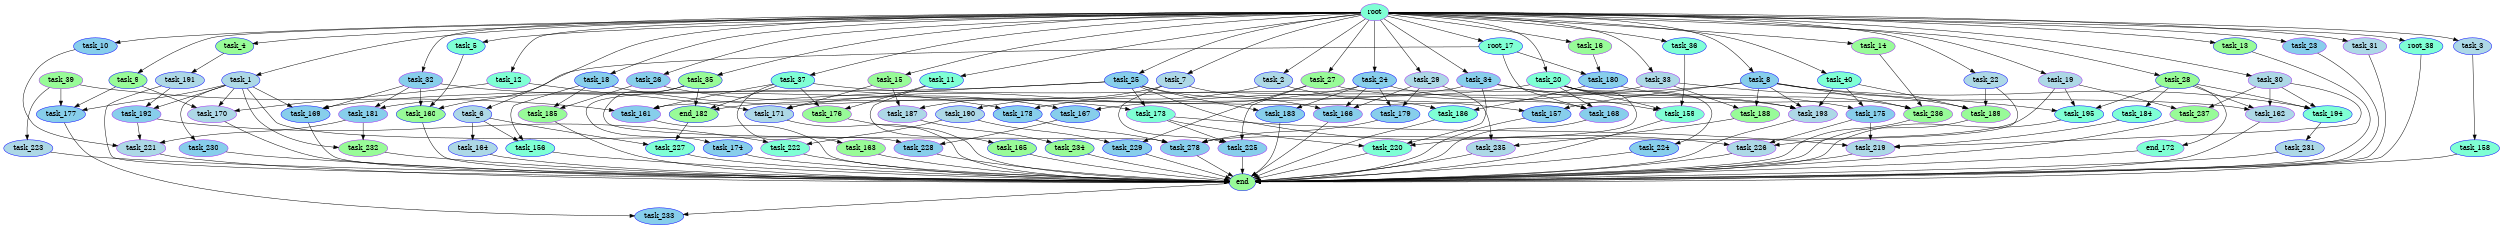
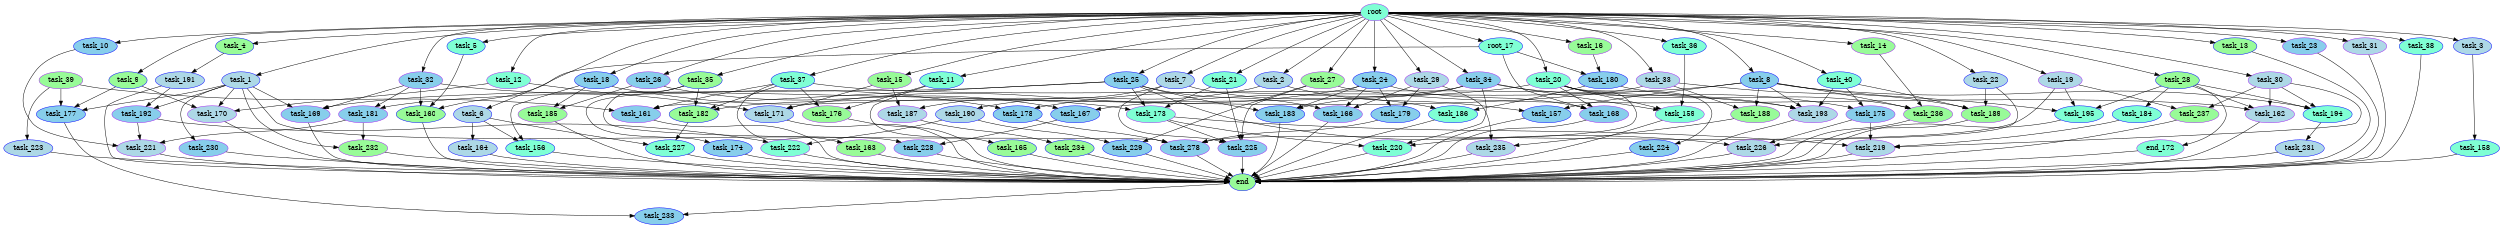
node "root_38": label "root_38" -> "task_38"
node "task_21": added
edge "task_34" -> "task_183": added
node "task_169": color blue -> purple
node "end_182": label "end_182" -> "task_182"
